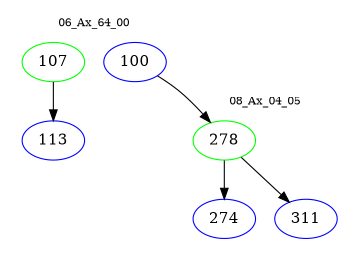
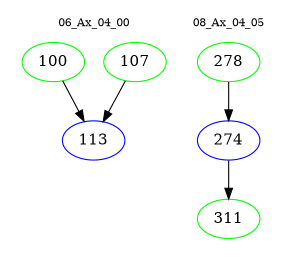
cluster "06_Ax_64_00": label "06_Ax_64_00" -> "06_Ax_04_00"
node "100": color blue -> green
edge "100" -> "278": now "100" -> "113"
edge "278" -> "311": now "274" -> "311"
node "311": color blue -> green
